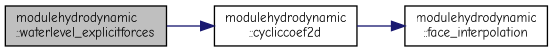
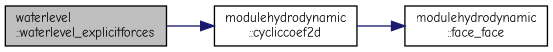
node "modulehydrodynamic ::waterlevel_explicitforces": label "modulehydrodynamic ::waterlevel_explicitforces" -> "waterlevel ::waterlevel_explicitforces"
node "modulehydrodynamic ::face_interpolation": label "modulehydrodynamic ::face_interpolation" -> "modulehydrodynamic ::face_face"
